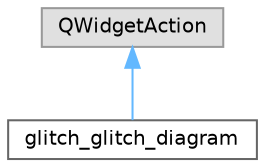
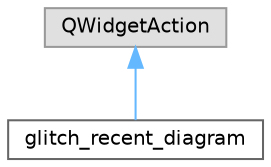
node "glitch_glitch_diagram": label "glitch_glitch_diagram" -> "glitch_recent_diagram"
